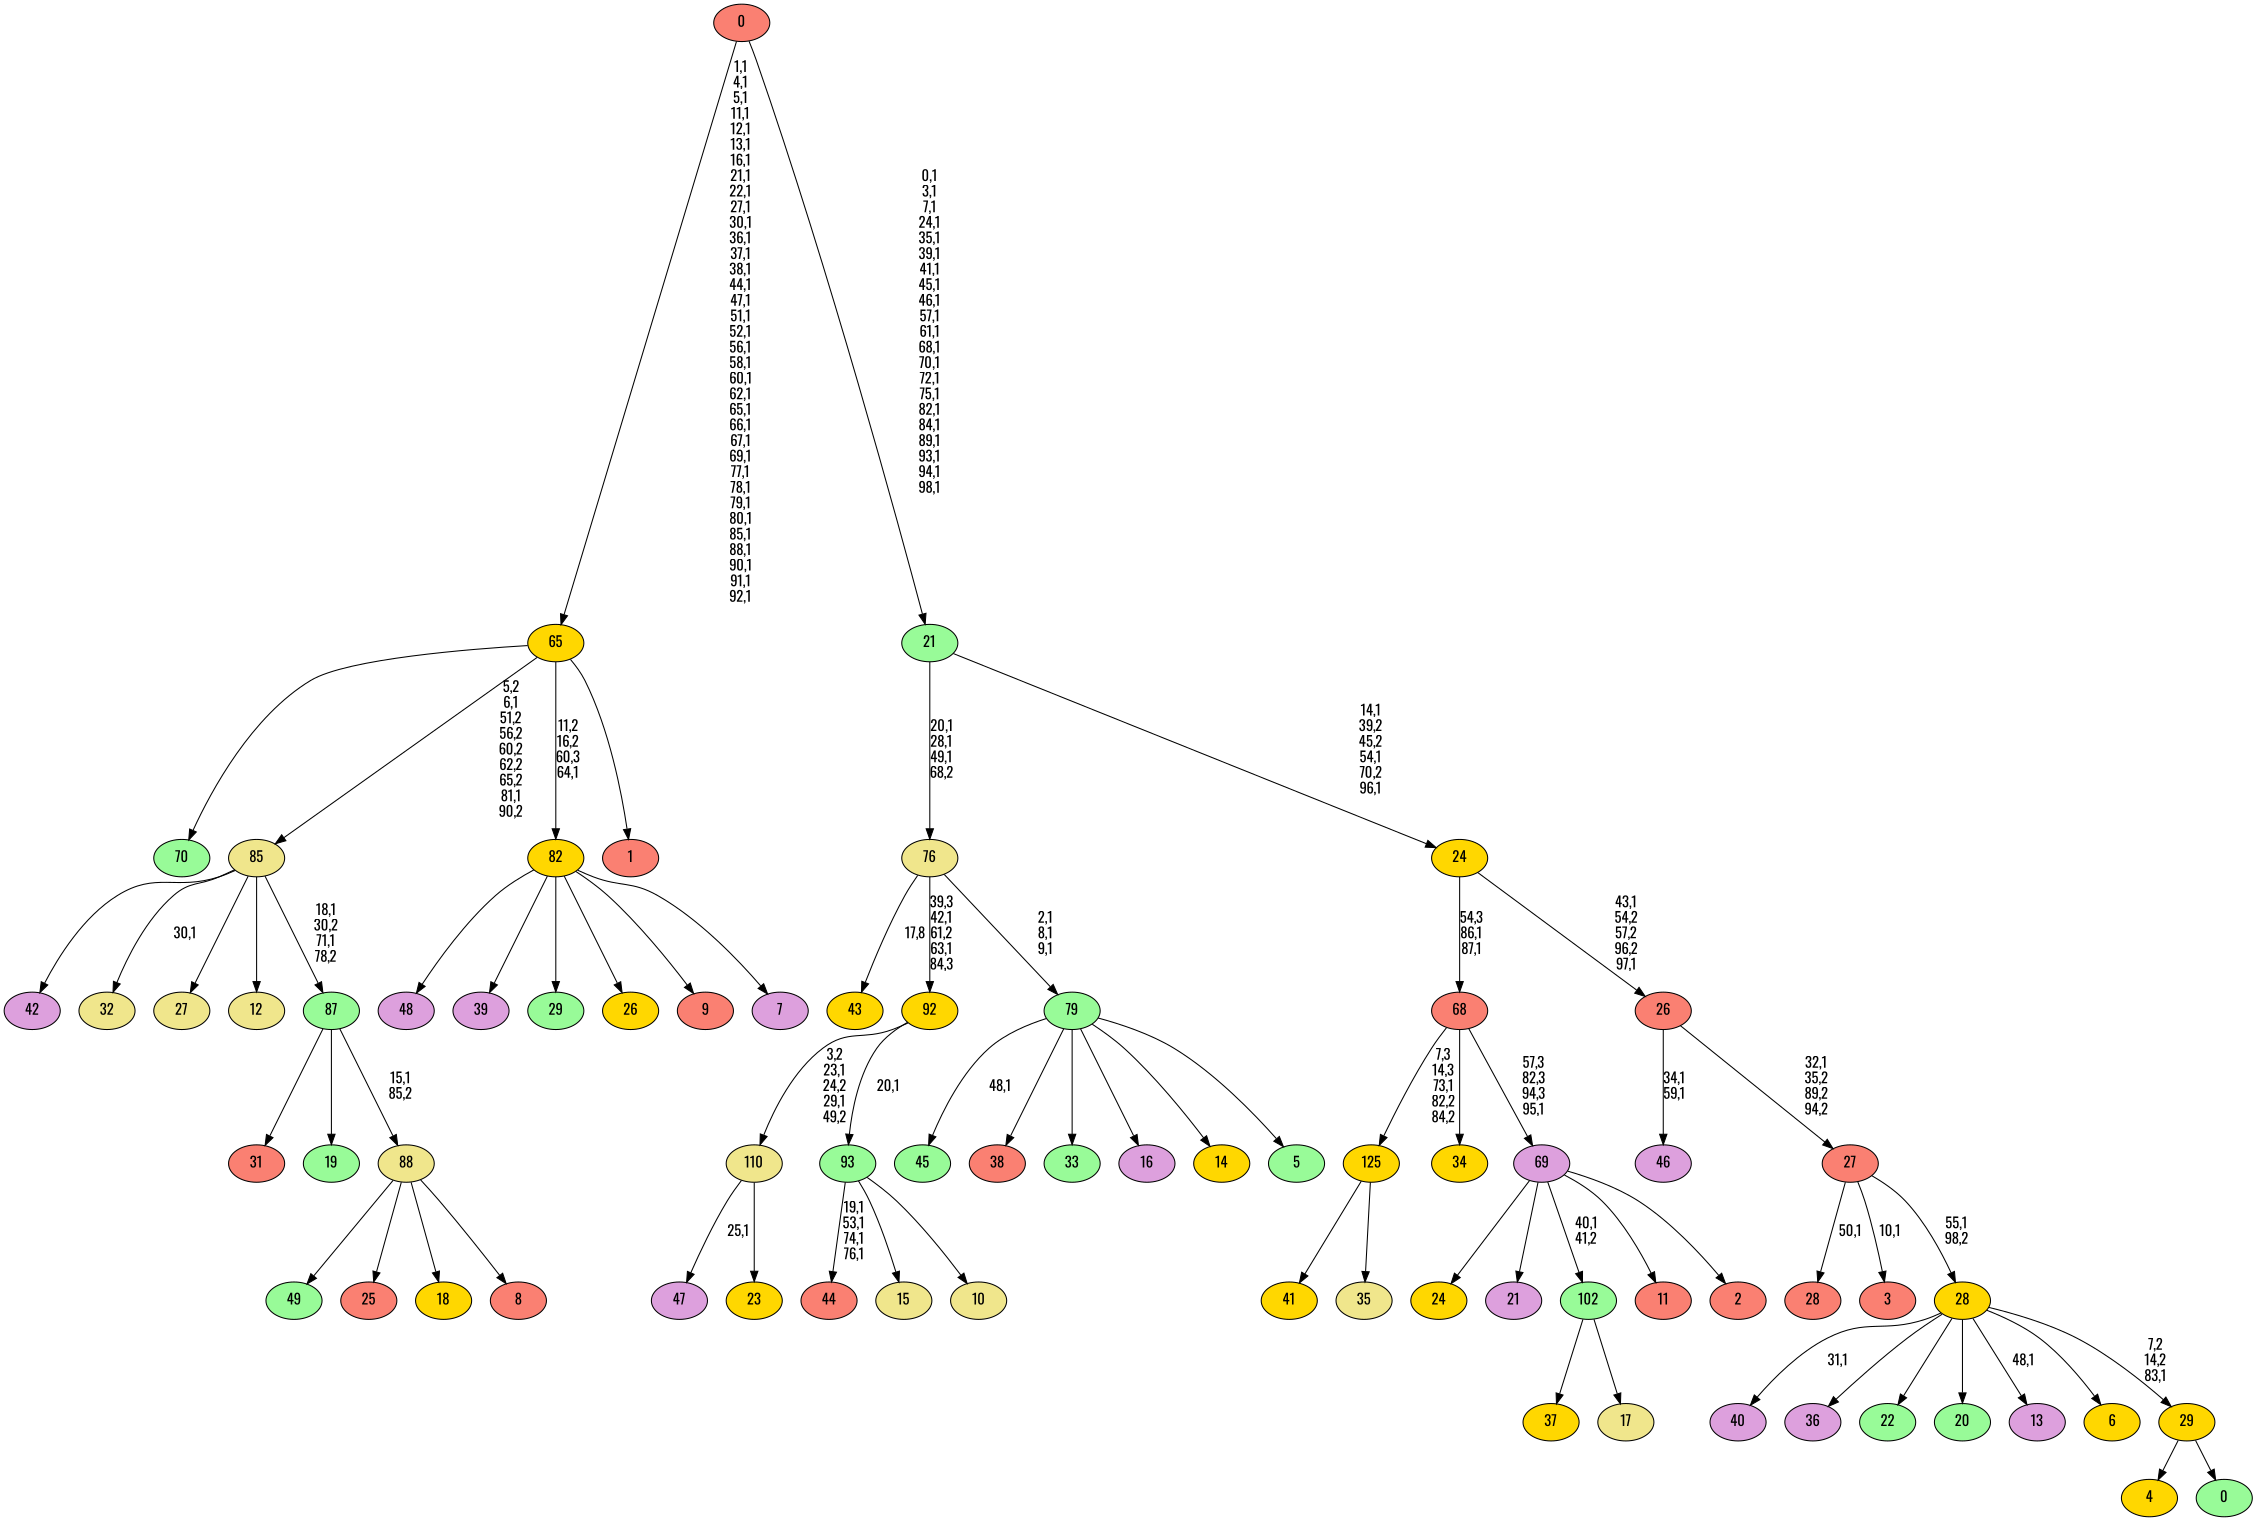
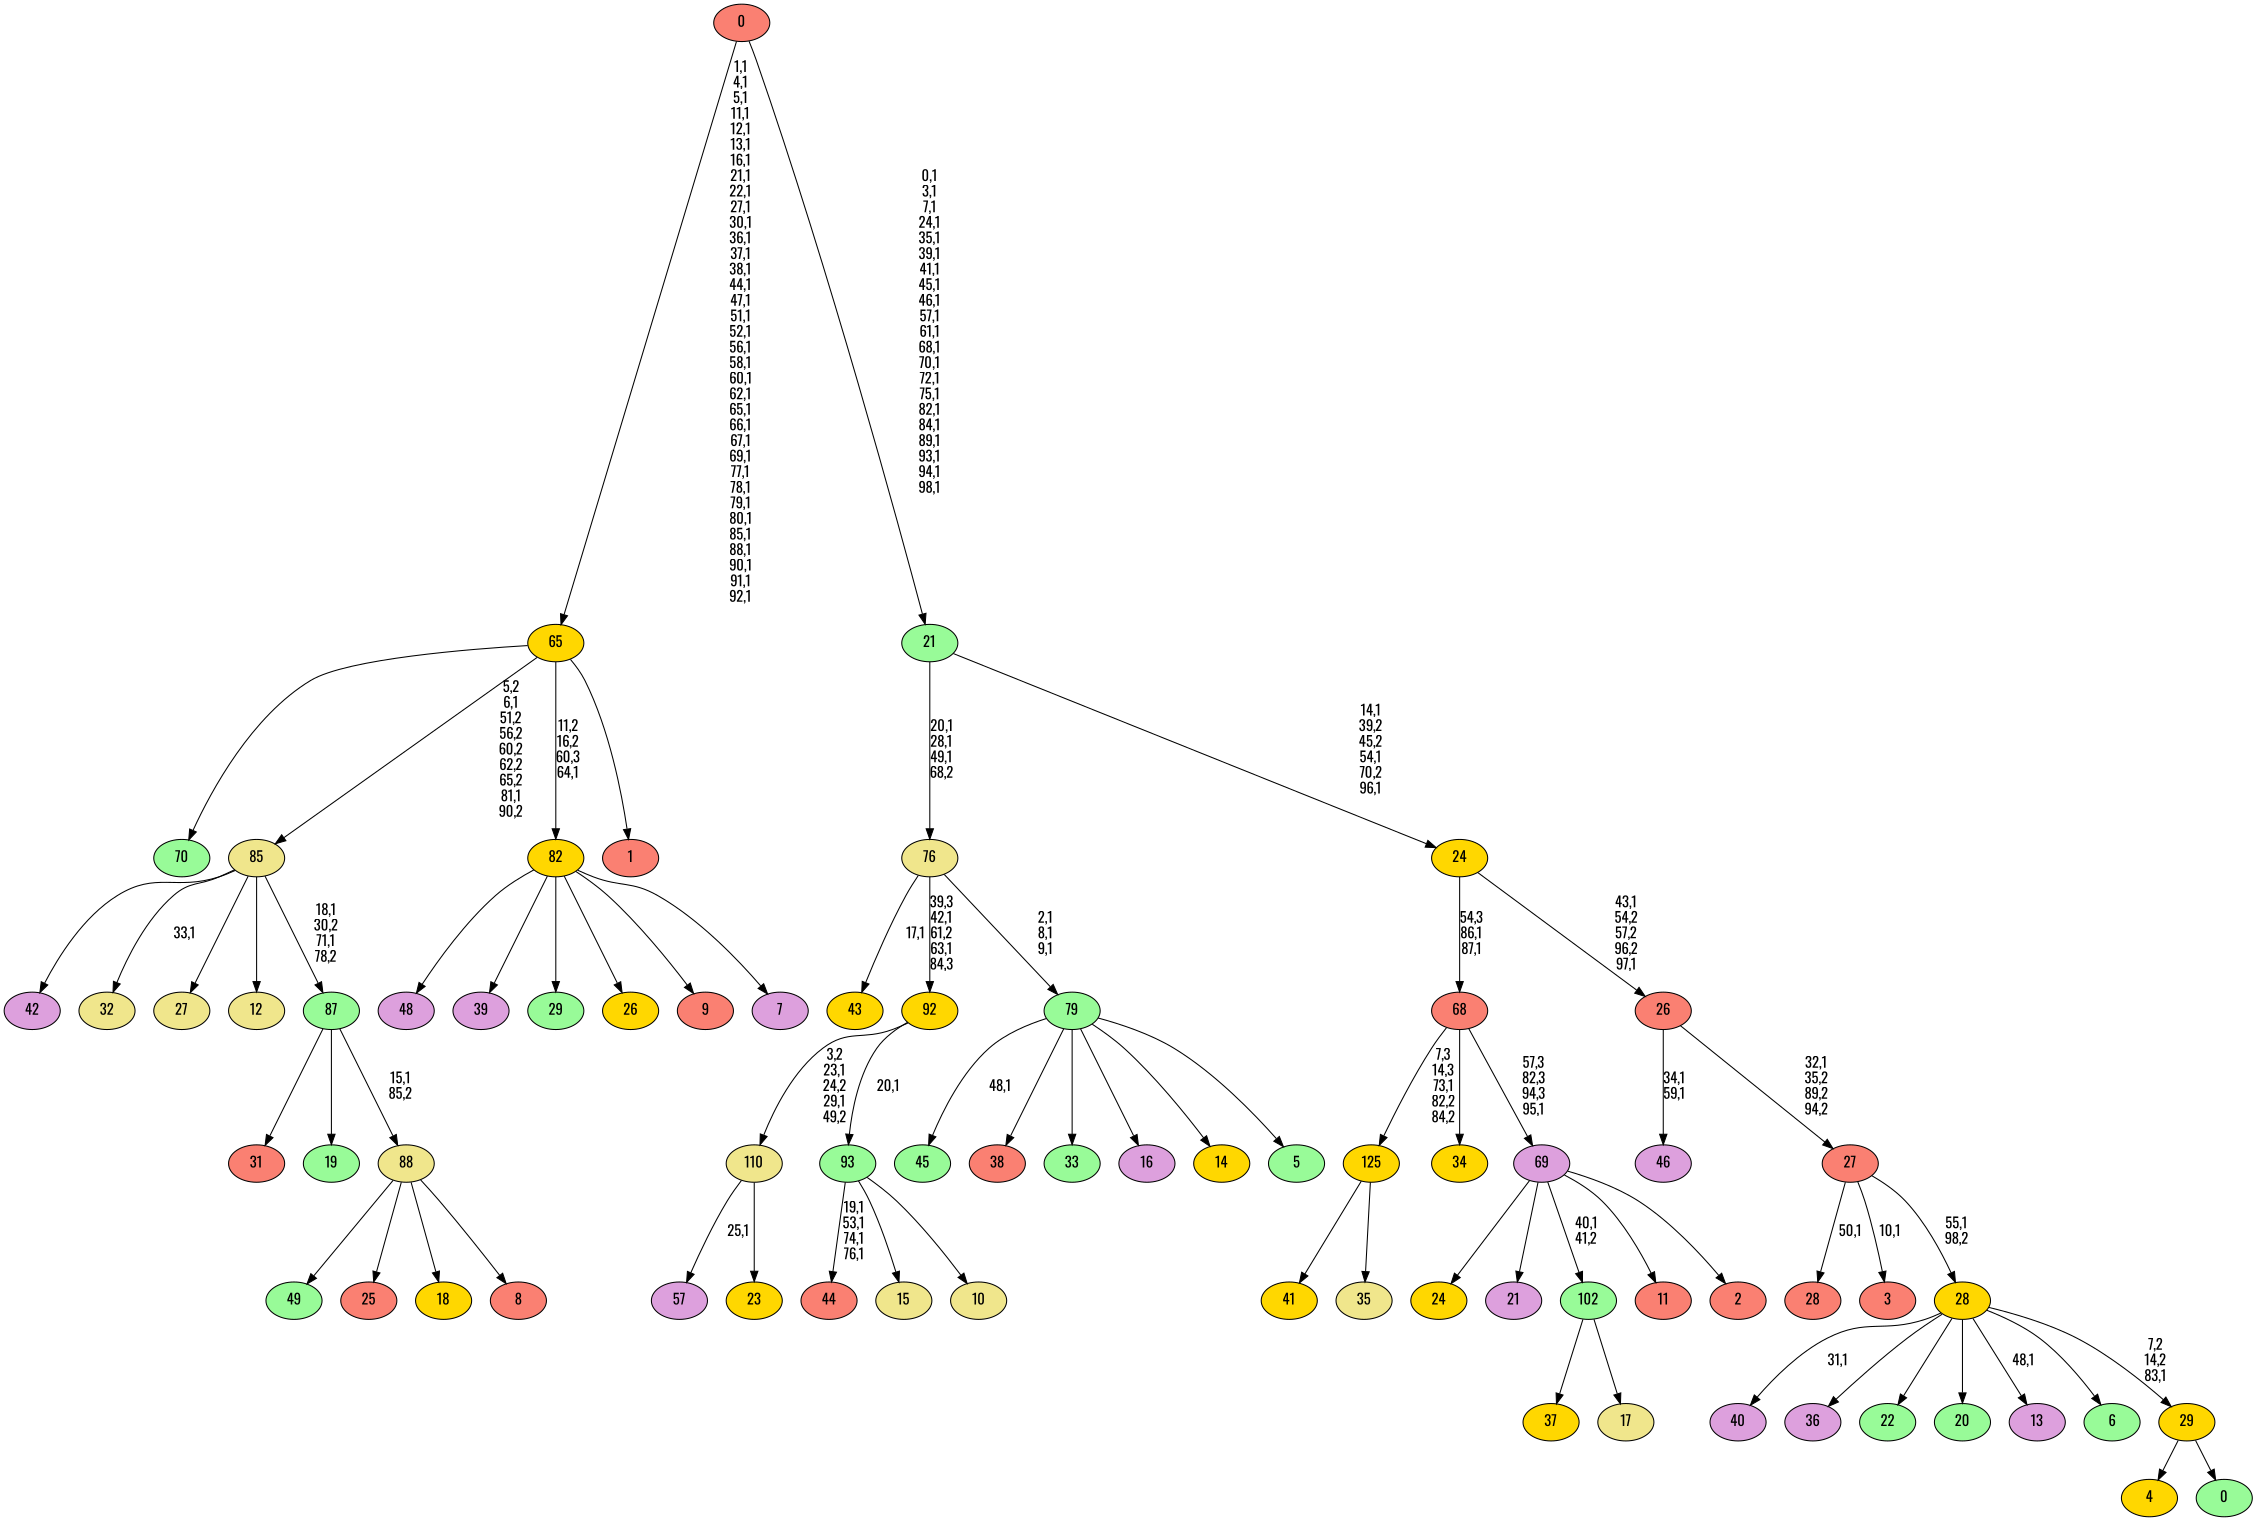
edge "85" -> "32": label "30,1" -> "33,1"
edge "76" -> "43": label "17,8" -> "17,1"
node "47": label "47" -> "57"
node "6": fillcolor gold -> palegreen
